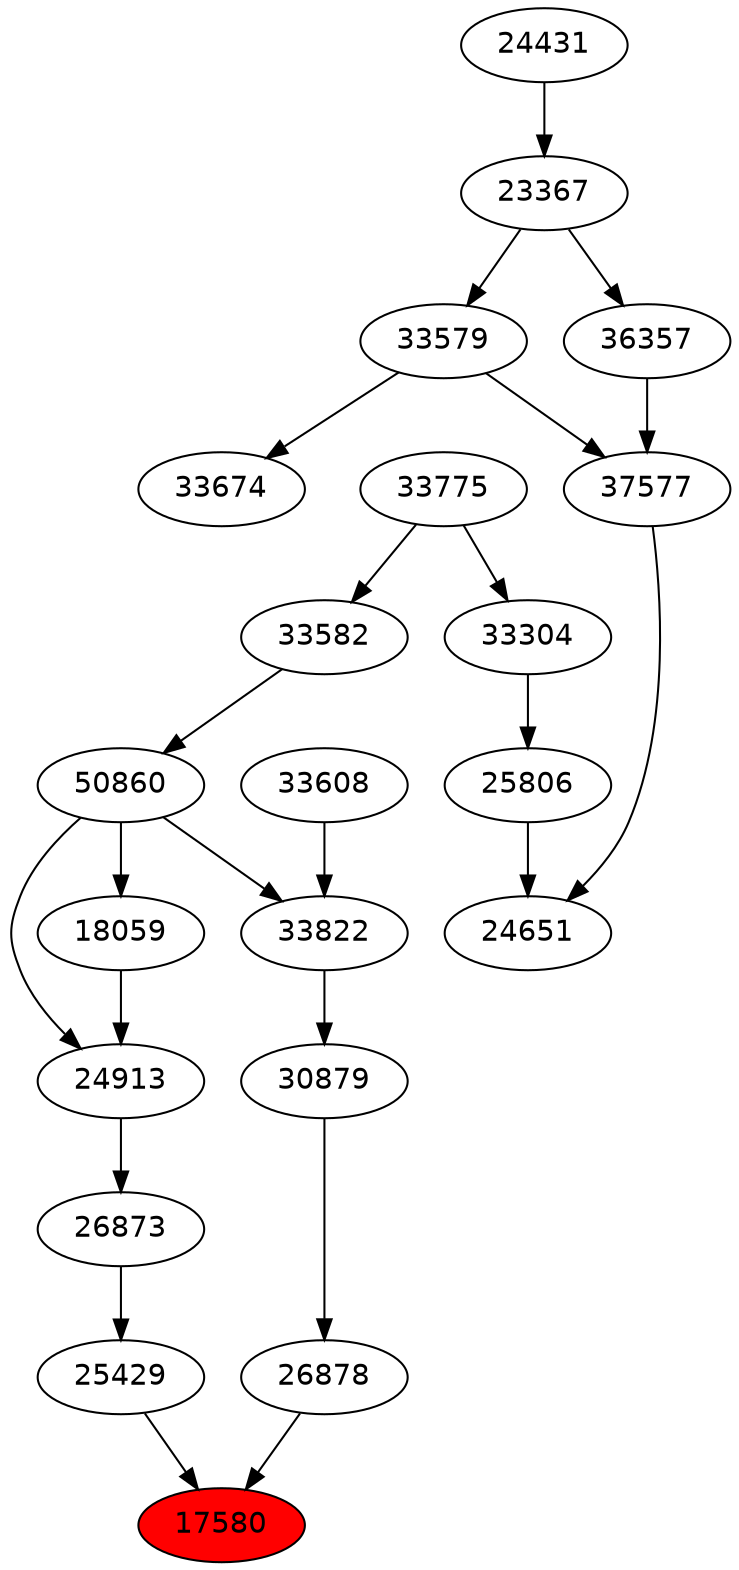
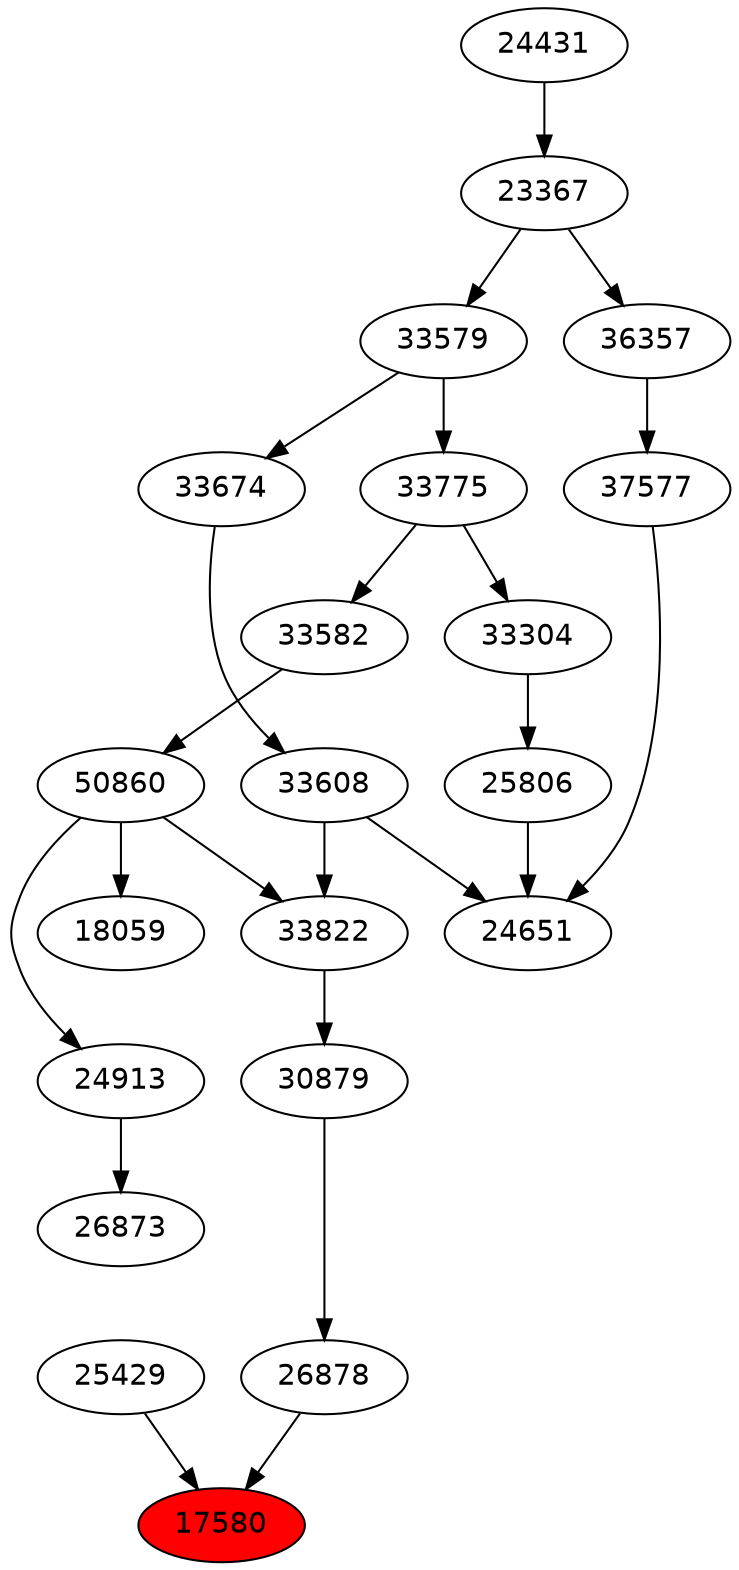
edge "33579" -> "37577": now "33579" -> "33775"
edge "33674" -> "33608": added
edge "33608" -> "24651": added
edge "18059" -> "24913": removed
edge "26873" -> "25429": removed
